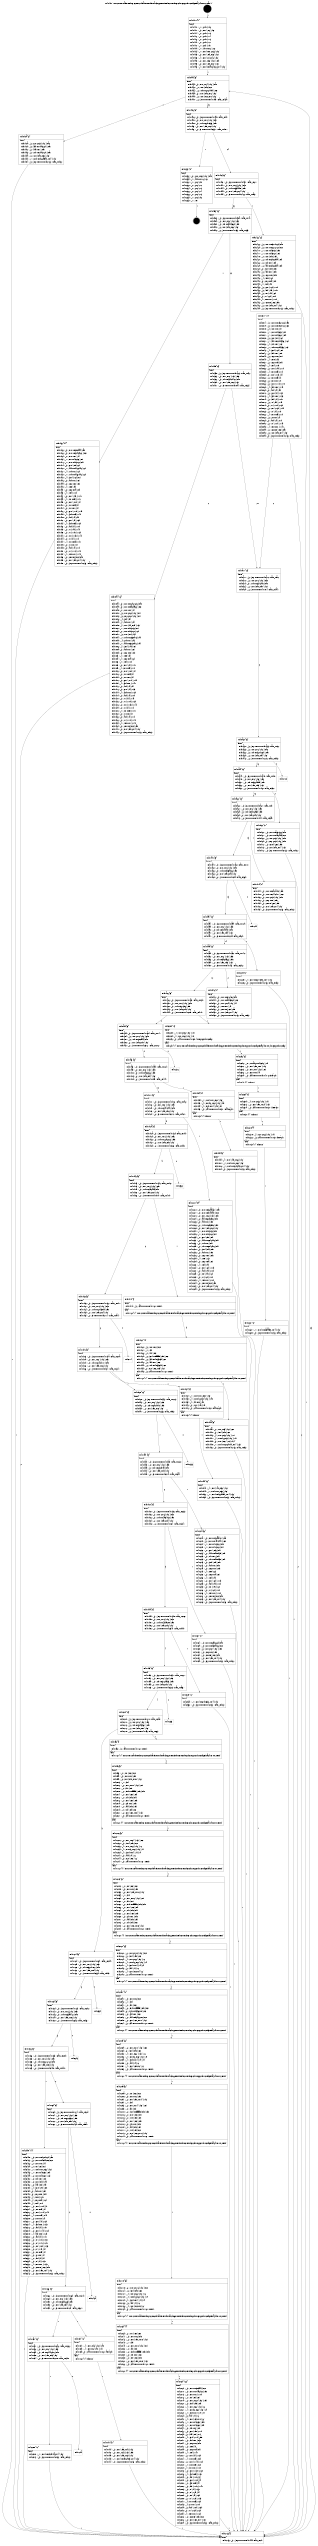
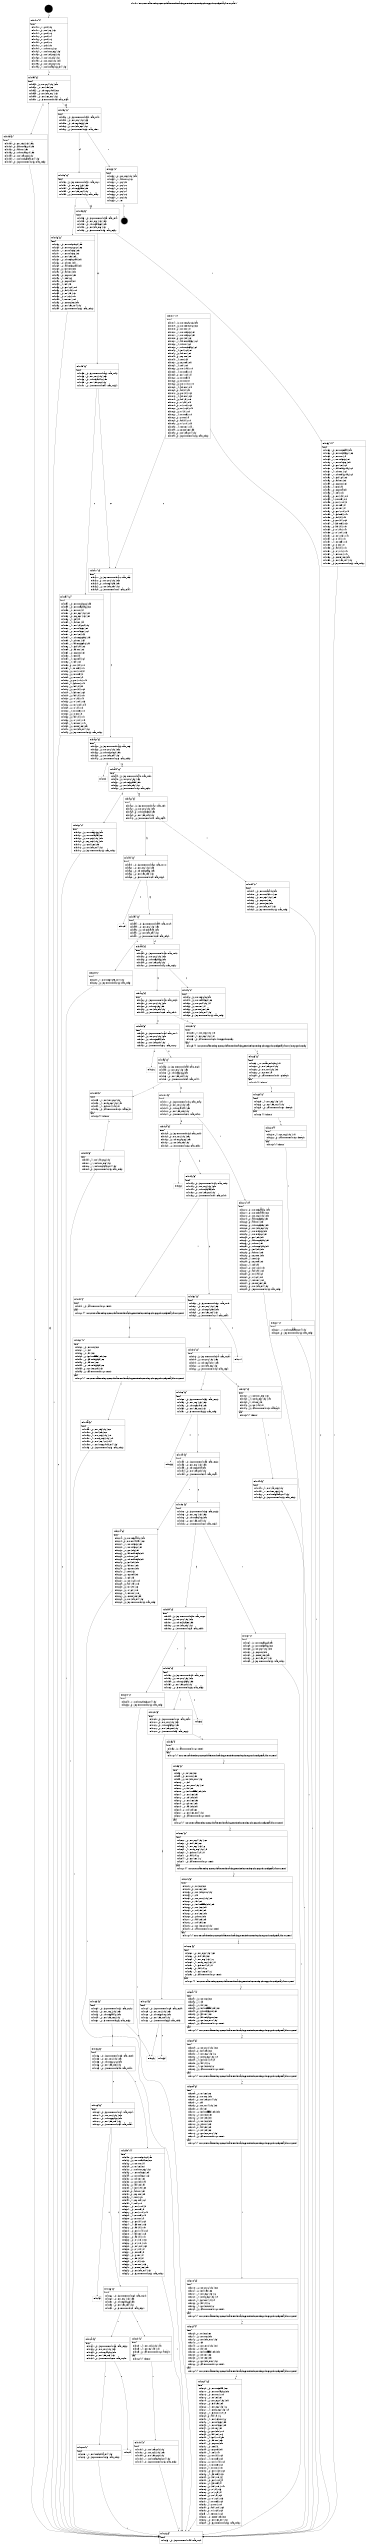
edge "0x401c24 [25]" -> "0x401c3d [25]": now "0x401c24 [25]" -> "0x4026f3"
